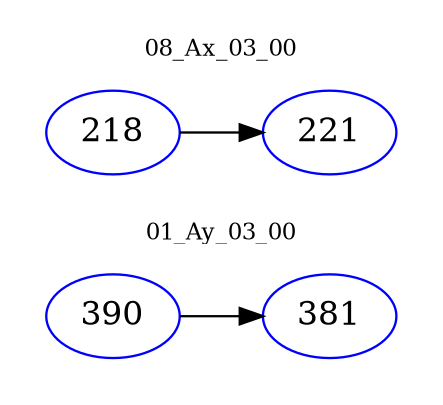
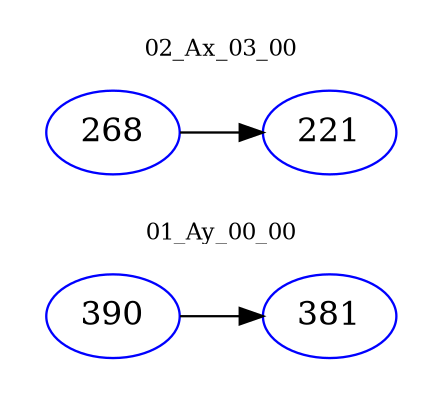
cluster "08_Ax_03_00": label "08_Ax_03_00" -> "02_Ax_03_00"
node "218": label "218" -> "268"
cluster "01_Ay_03_00": label "01_Ay_03_00" -> "01_Ay_00_00"
